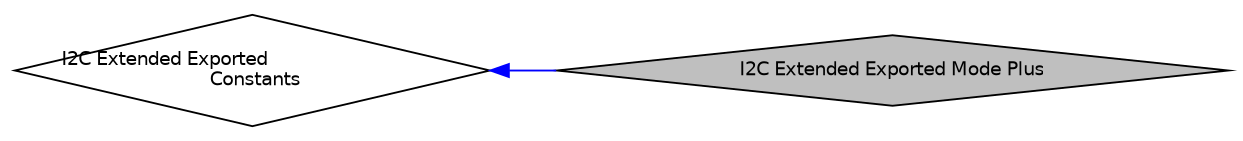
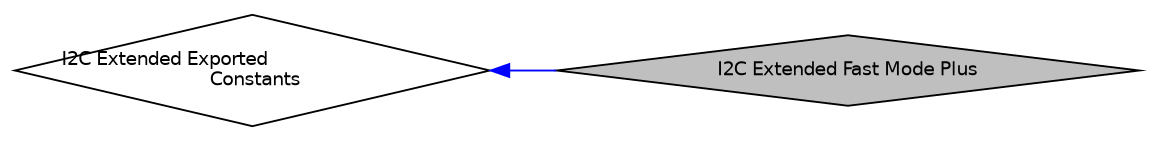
node "I2C Extended Exported Mode Plus": label "I2C Extended Exported Mode Plus" -> "I2C Extended Fast Mode Plus"
